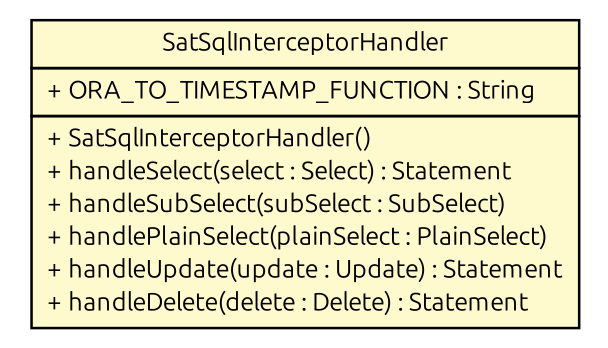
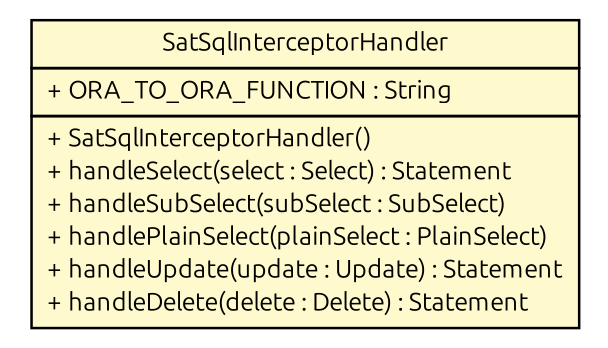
node "SatSqlInterceptorHandler": text "+ ORA_TO_TIMESTAMP_FUNCTION : String" -> "+ ORA_TO_ORA_FUNCTION : String"
